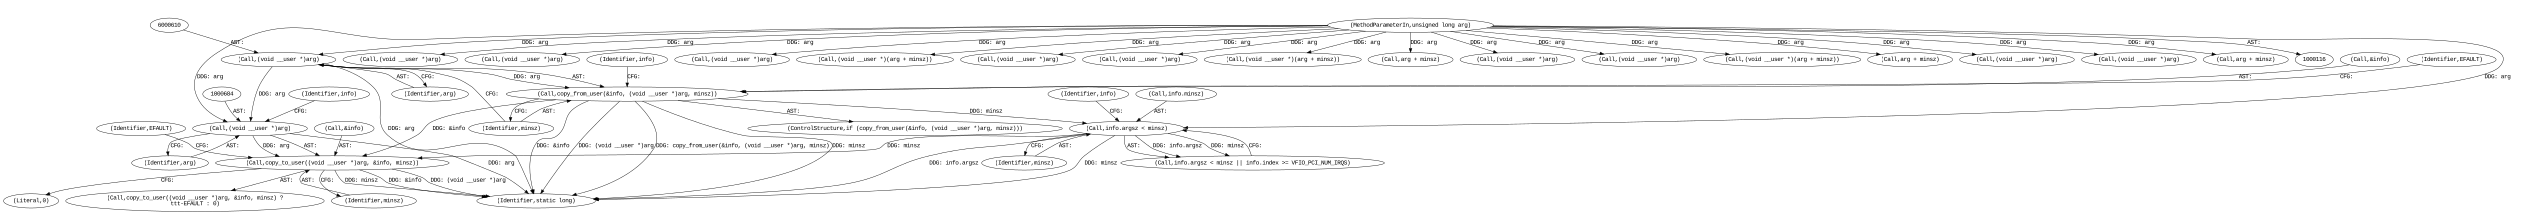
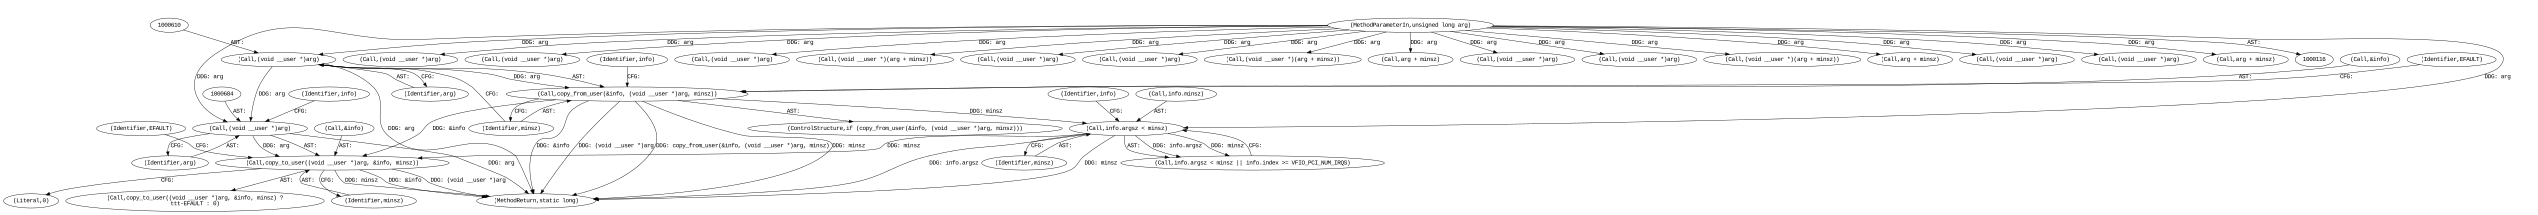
node "6000610": label "6000610" -> "1000610"
node "(Identifier,static long)": label "(Identifier,static long)" -> "(MethodReturn,static long)"
